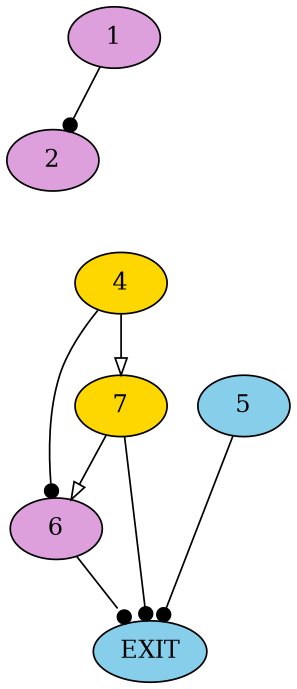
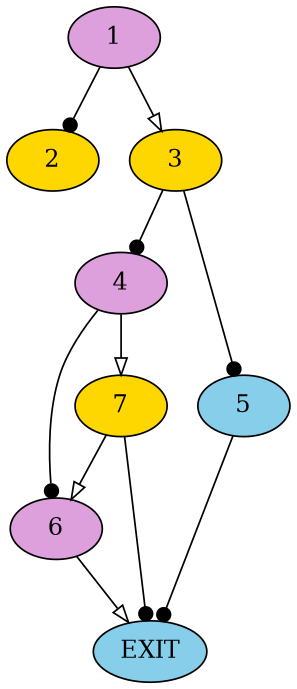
node "2": fillcolor plum -> gold
node "3": added
node "4": fillcolor gold -> plum
edge "6" -> "EXIT": arrowhead dot -> onormal
